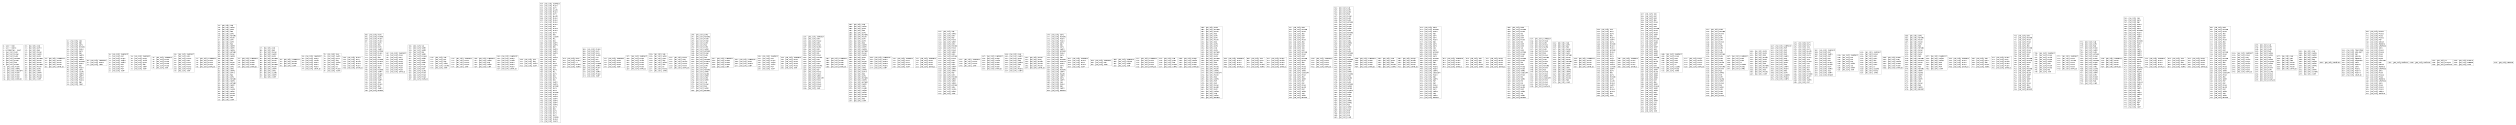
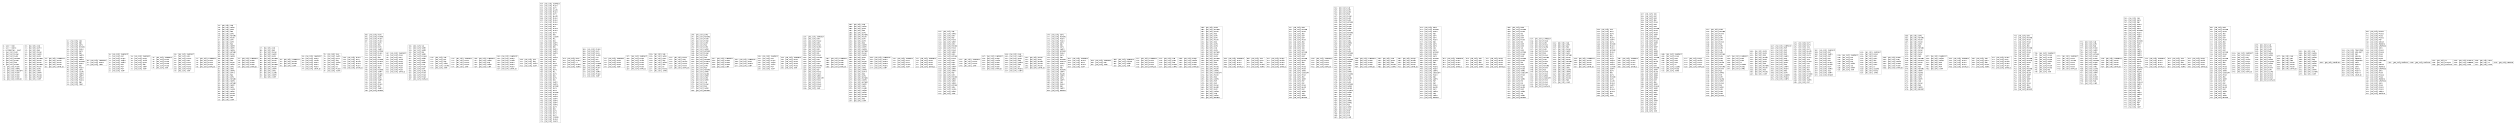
node "9ed: [NO_SSA] SDIV 9ee: [NO_SSA] LT 9ef: [NO_SSA] STOP": added
